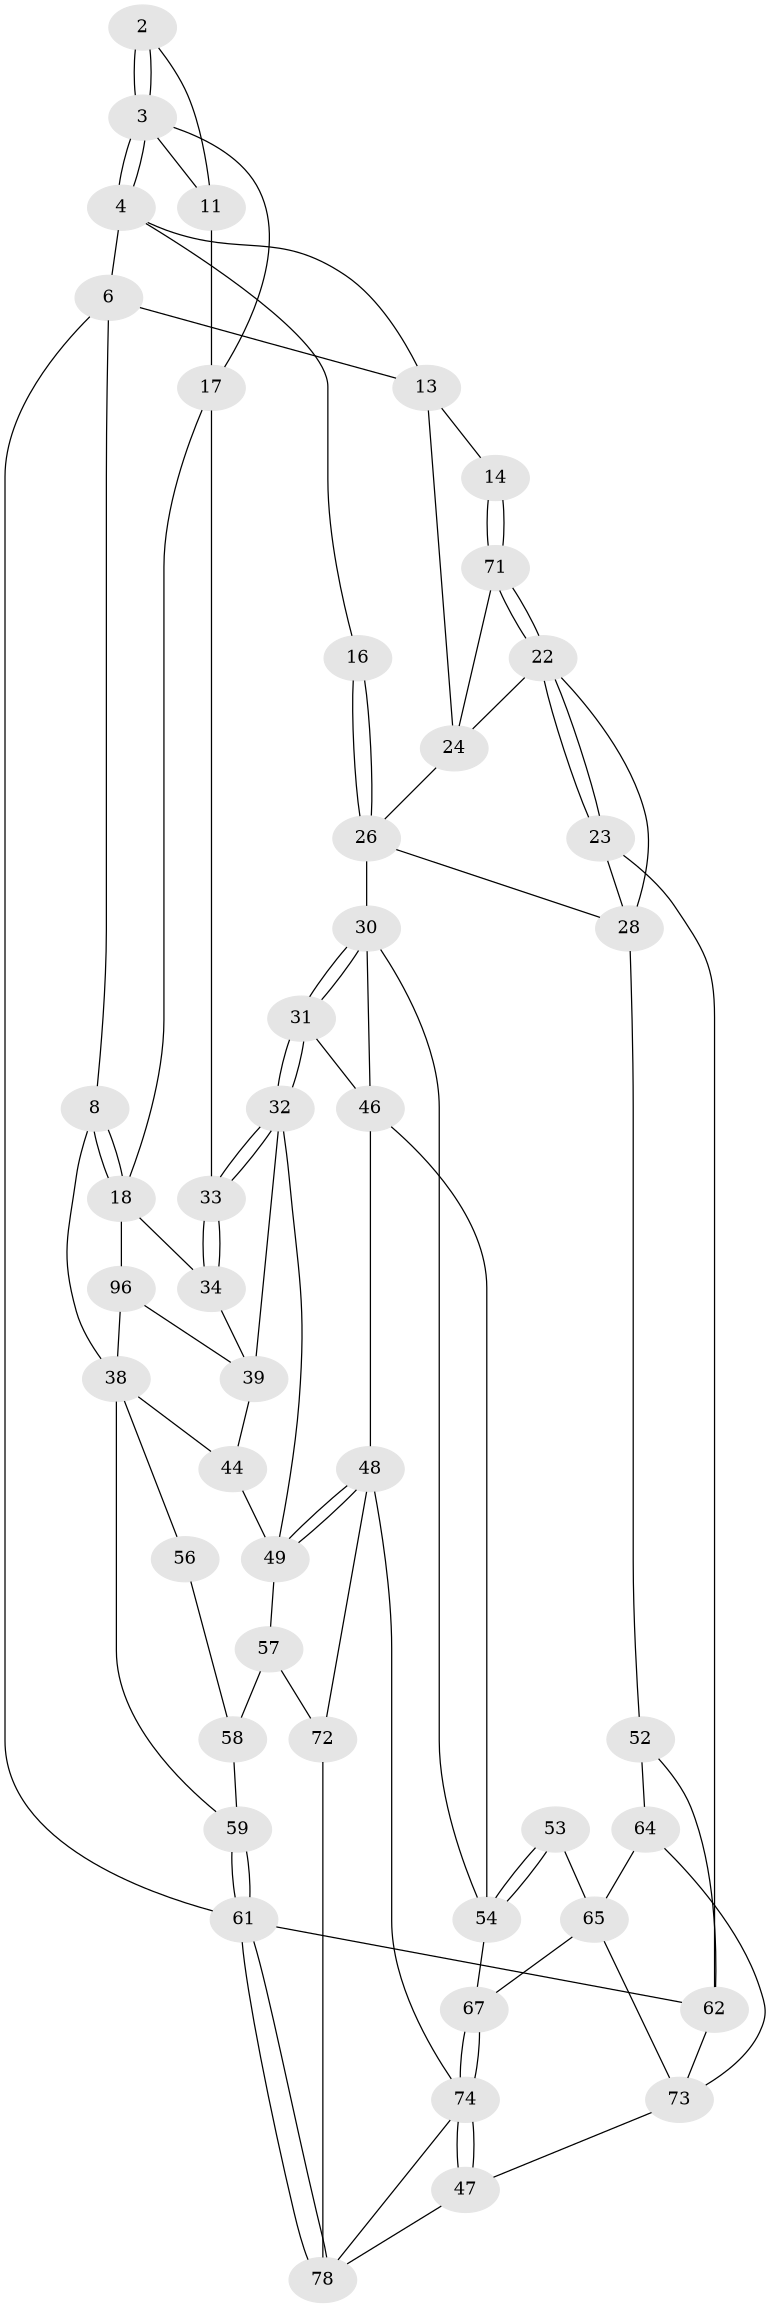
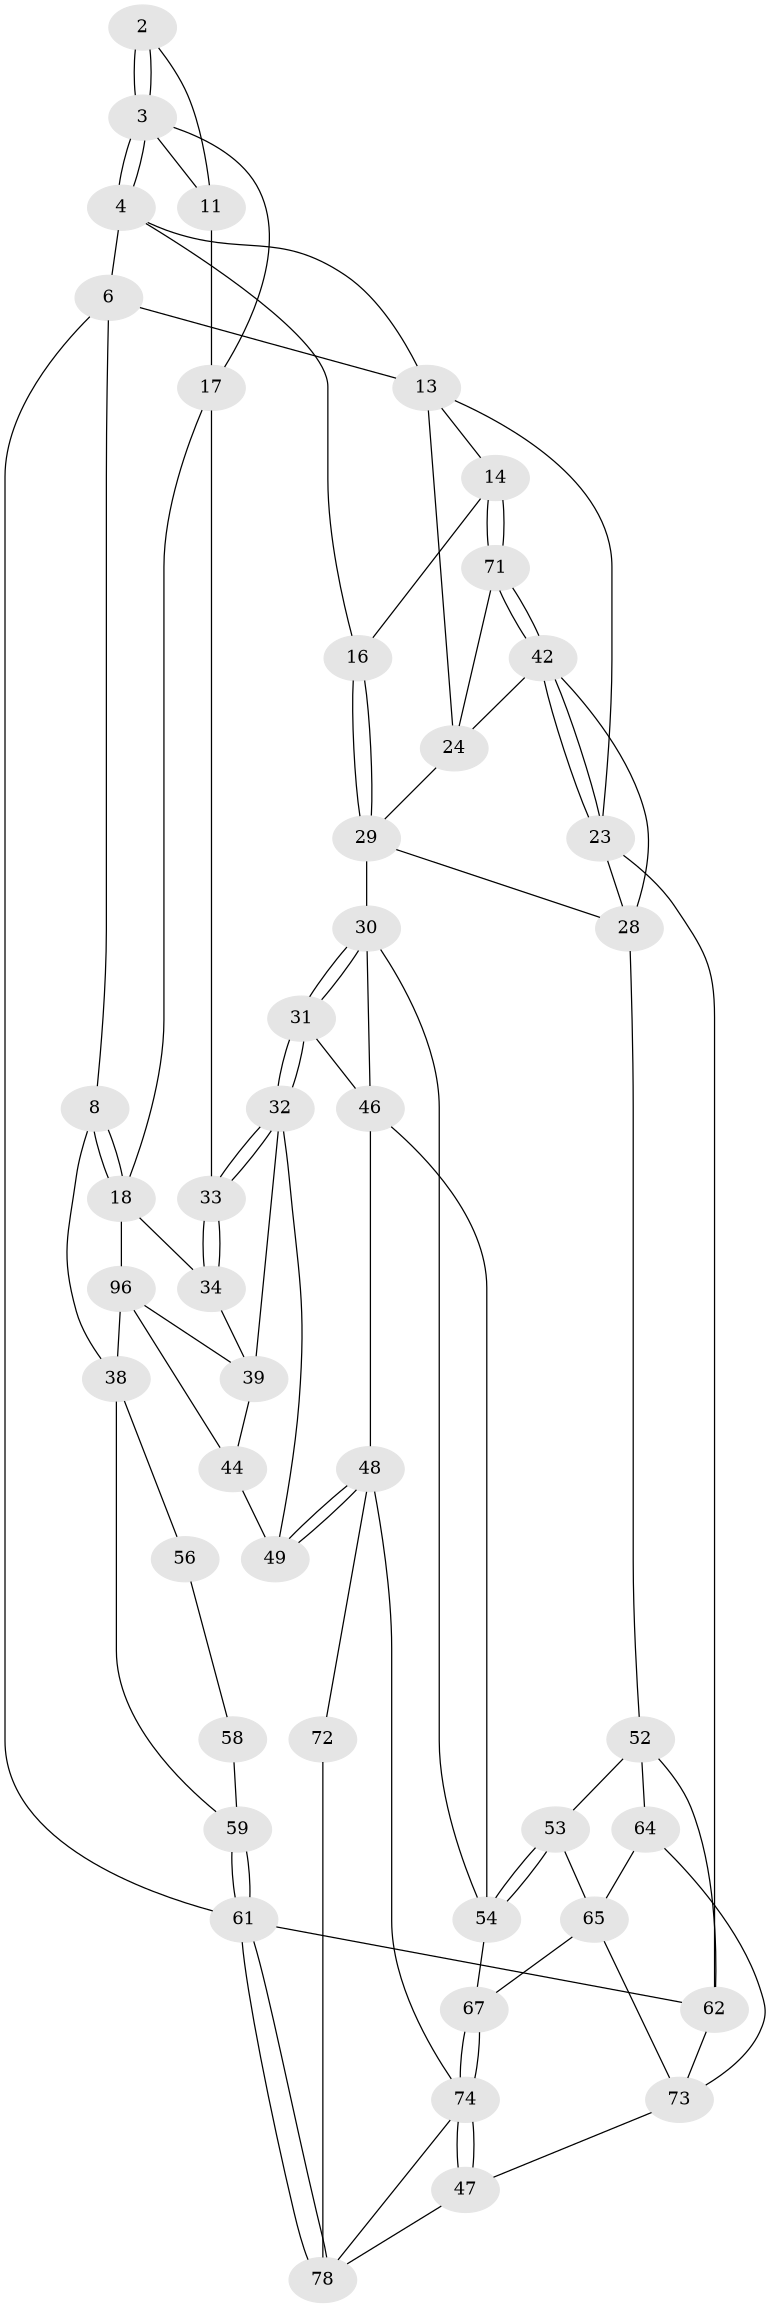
edge "14" -- "16": added
edge "13" -- "23": added
node "22": label "22" -> "42"
node "26": label "26" -> "29"
edge "38" -- "44": now "96" -- "44"
node "57": removed
edge "52" -- "53": added
